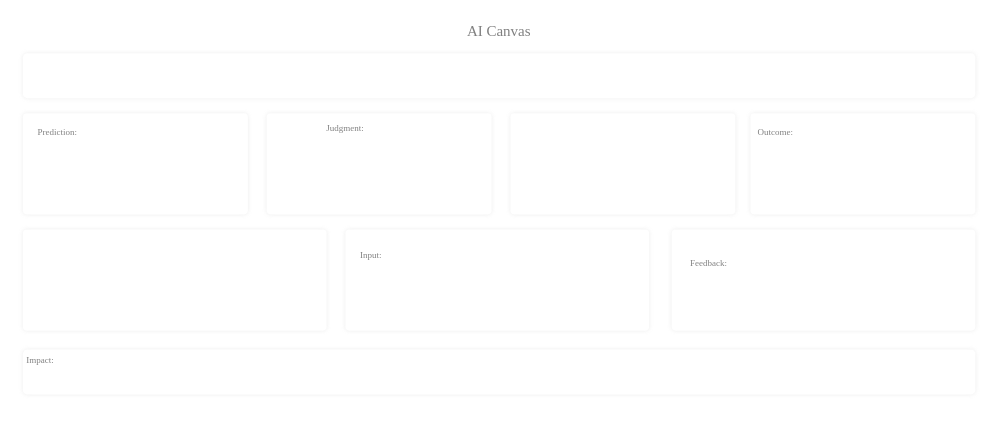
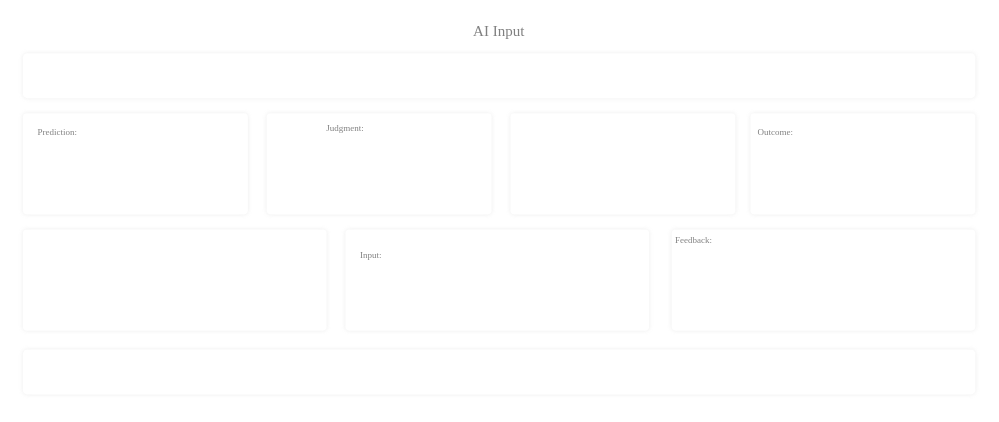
node "AI Canvas": label "AI Canvas" -> "AI Input"
node "Feedback:": moved (732, 263) -> (717, 240)
node "Impact:": removed
